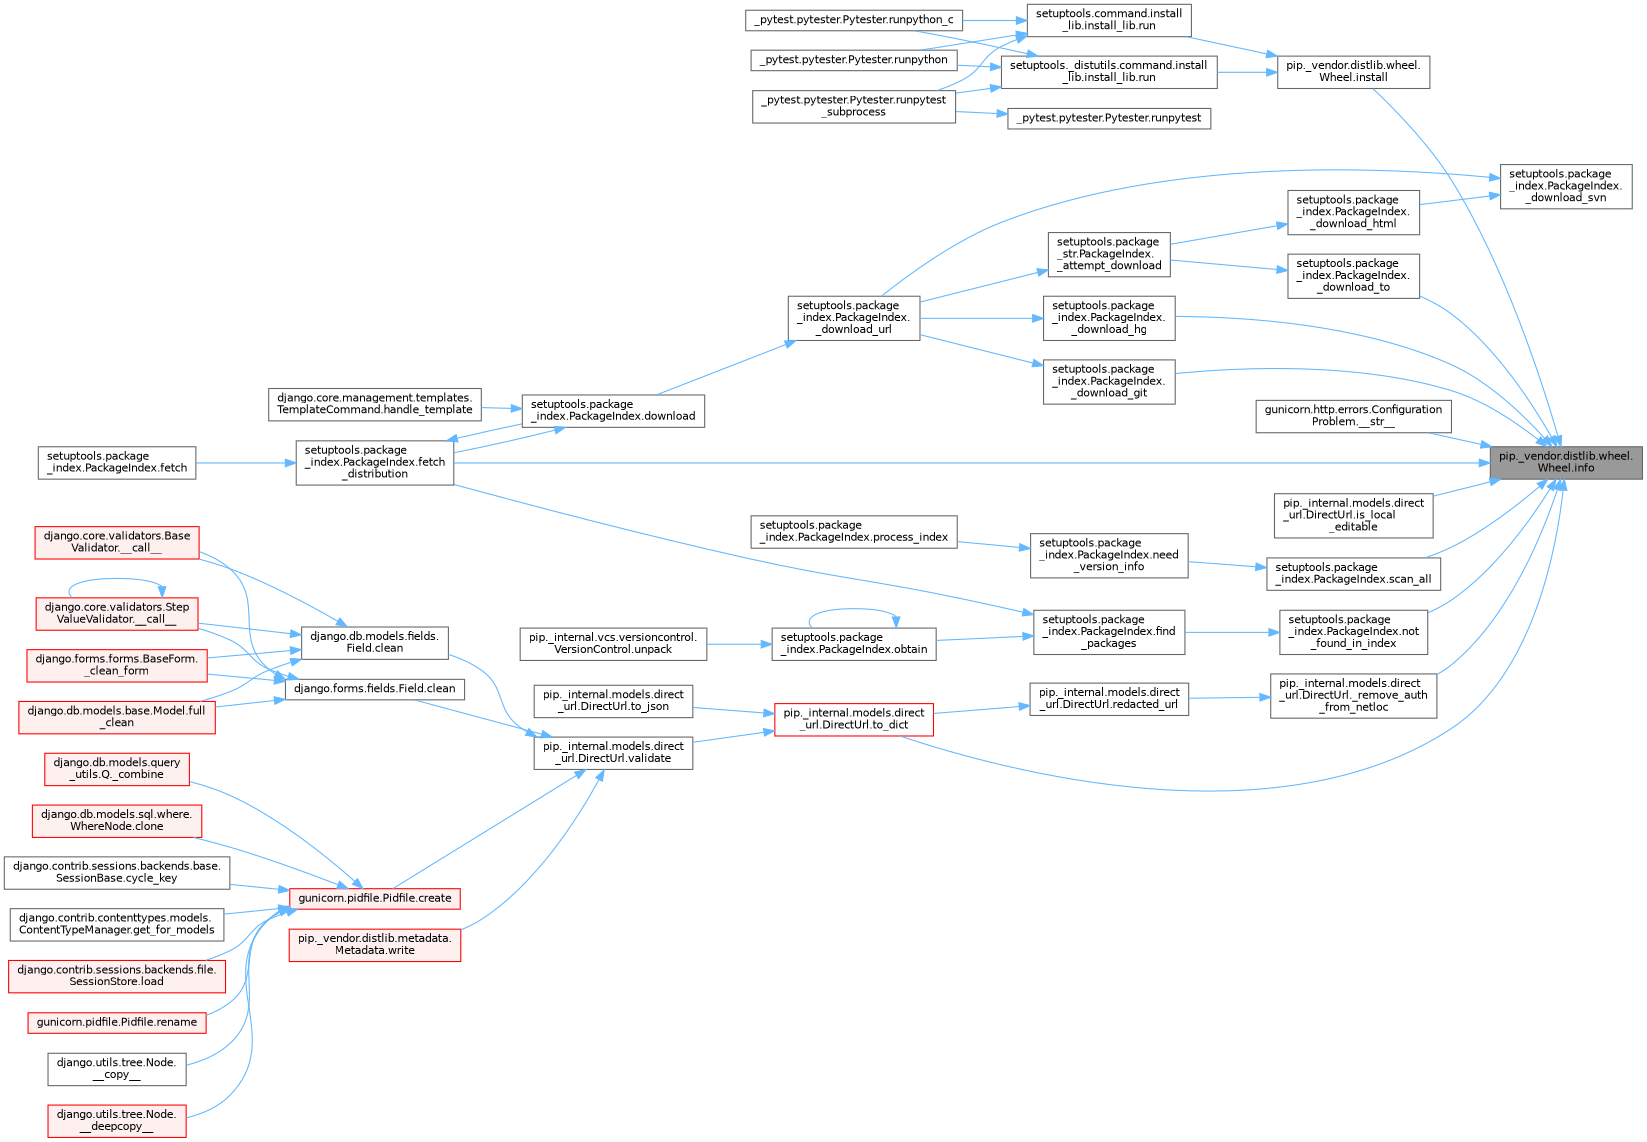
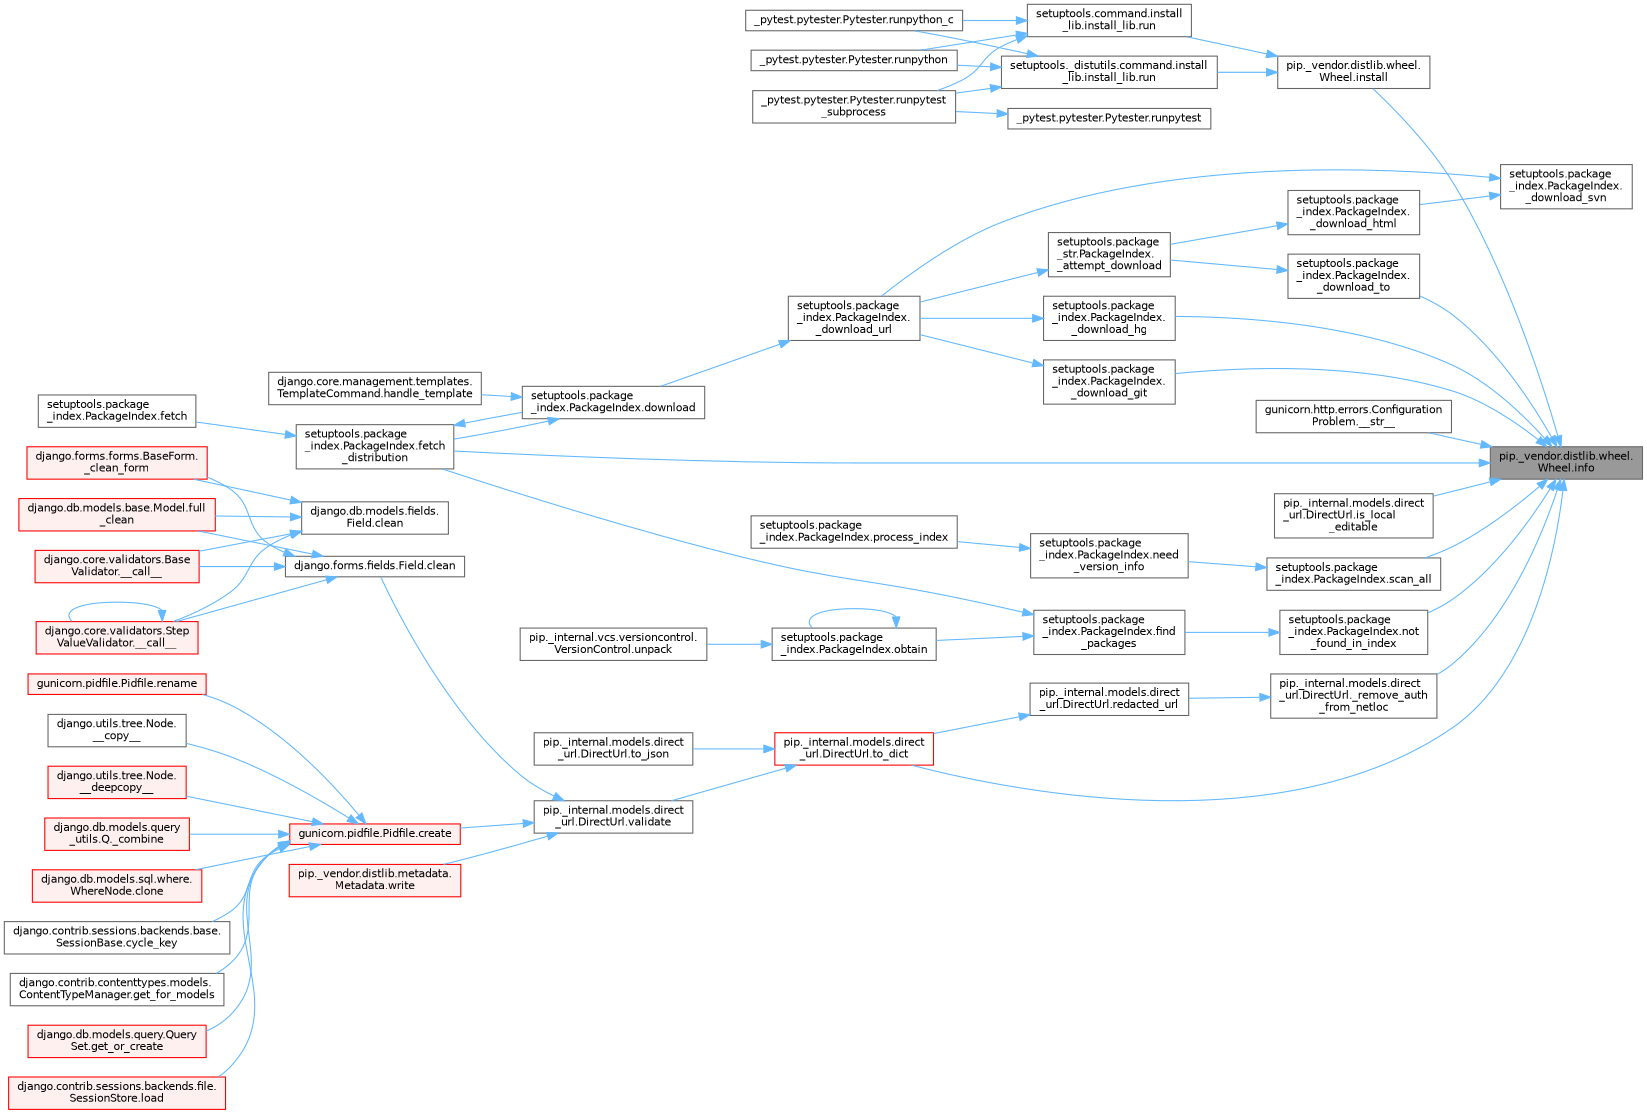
edge "django.db.models.fields. Field.clean" -> "pip._internal.models.direct _url.DirectUrl.validate": removed
node "django.db.models.query.Query Set.get_or_create": added
